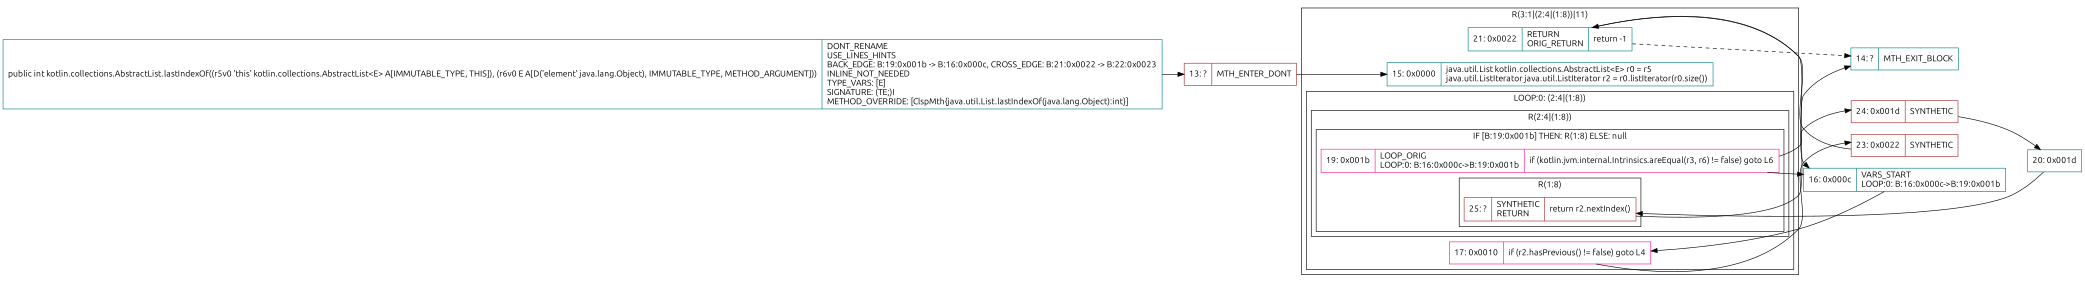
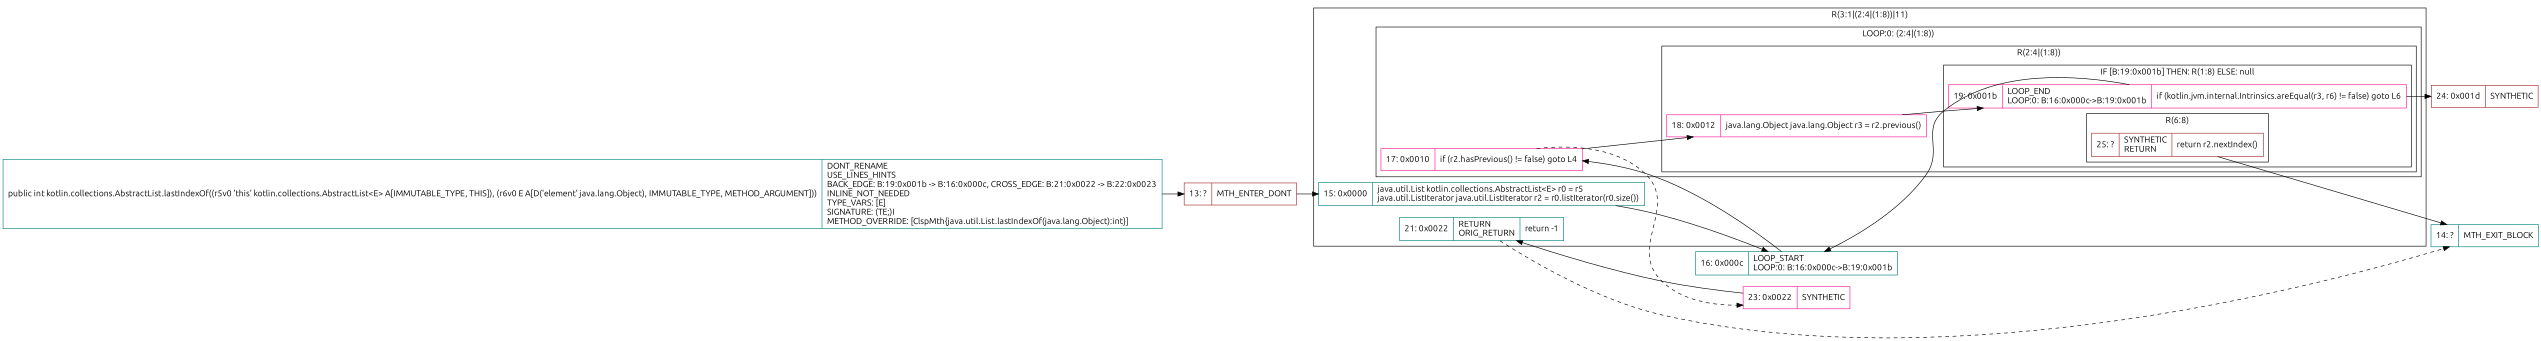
edge "21: 0x0022" -> "16: 0x000c": now "15: 0x0000" -> "16: 0x000c"
node "18: 0x0012": added
node "23: 0x0022": color brown -> deeppink
node "19: 0x001b": text "LOOP_ORIG" -> "LOOP_END"
node "20: 0x001d": removed
node "16: 0x000c": text "VARS_START" -> "LOOP_START"
cluster "R(1:8)": label "R(1:8)" -> "R(6:8)"
edge "17: 0x0010" -> "23: 0x0022": style solid -> dashed
